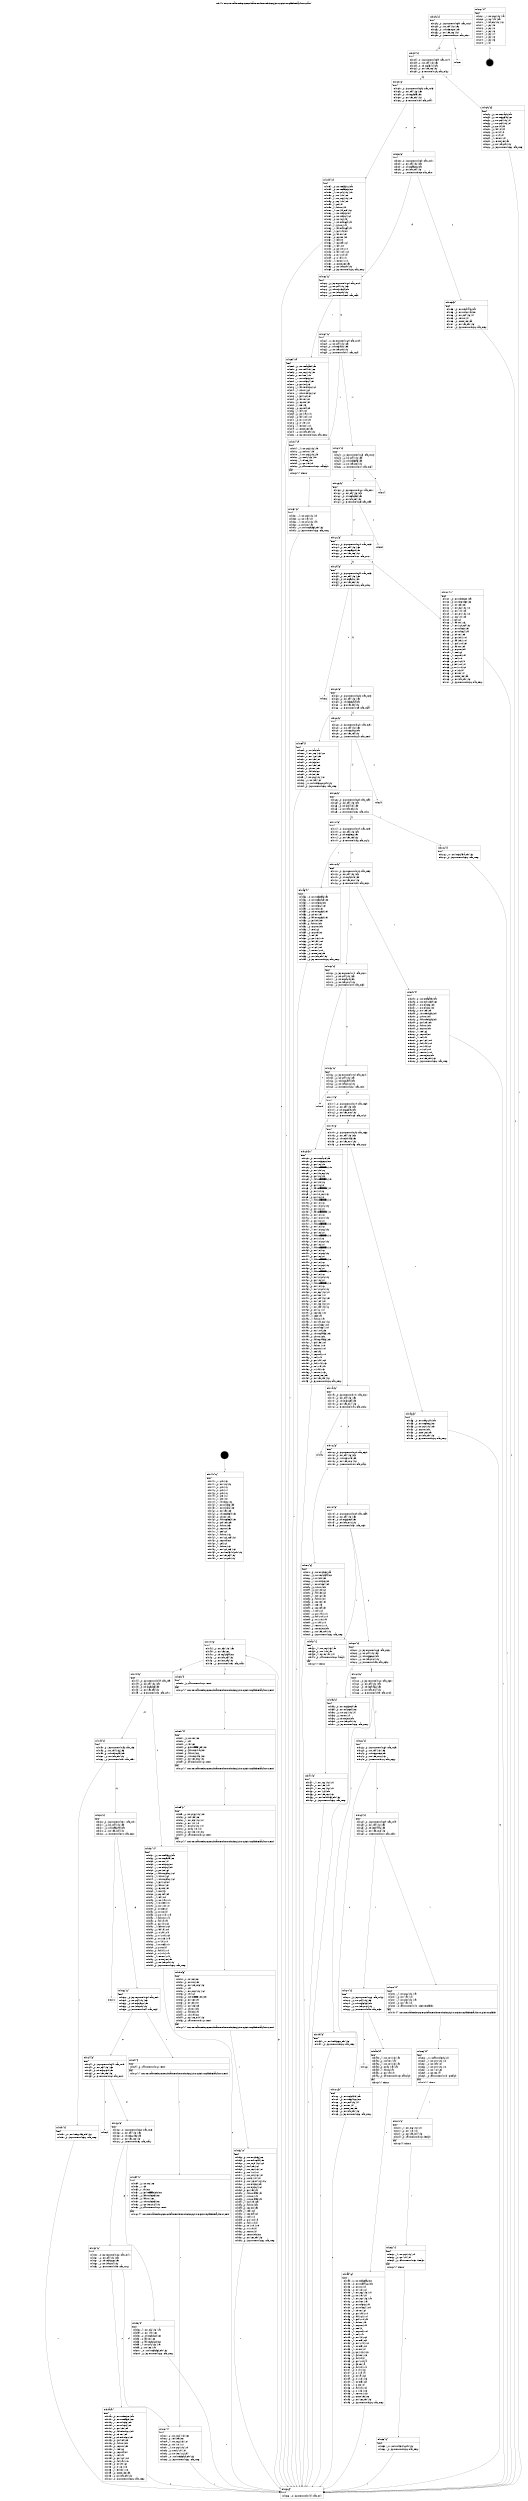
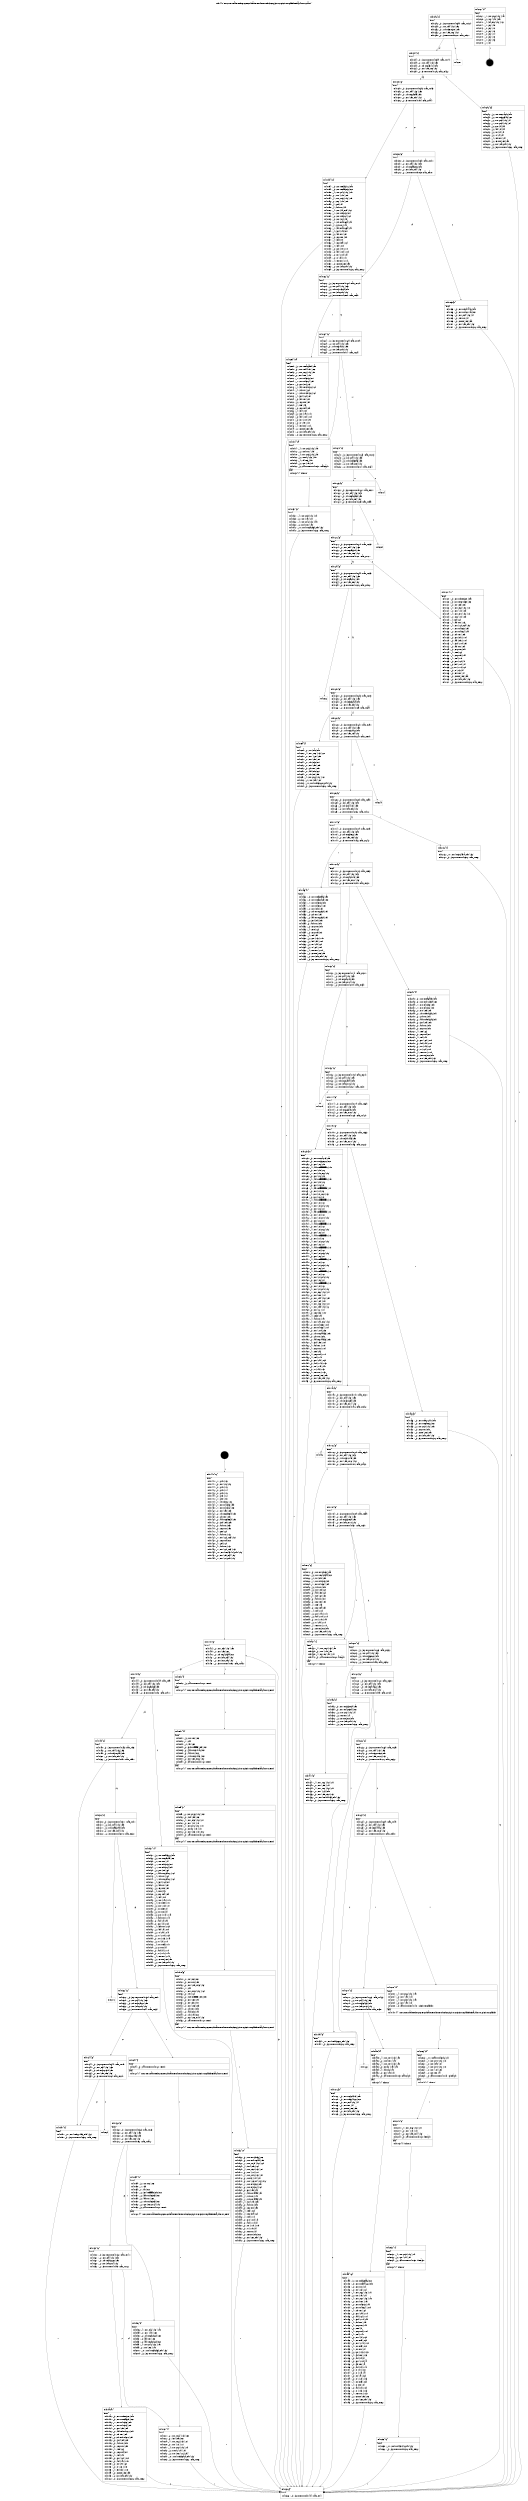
edge "0x401544 [28]" -> "0x401560 [28]": now "0x401544 [28]" -> "0x401fd7 [15]"
edge "0x401a47 [30]" -> "0x402306 [5]": removed, label "1"
